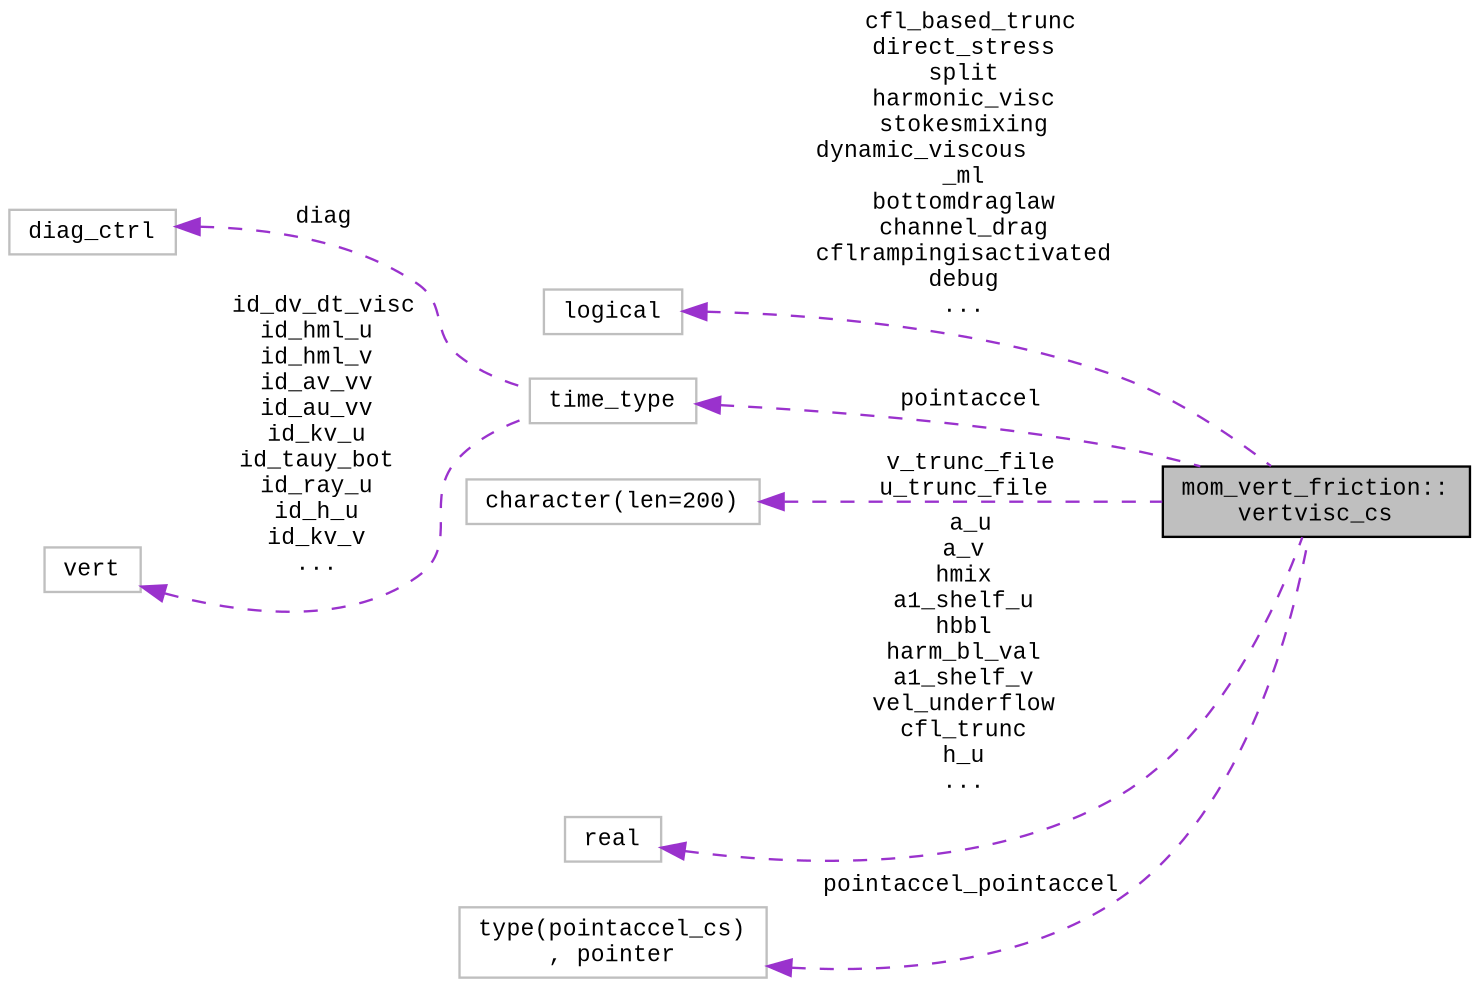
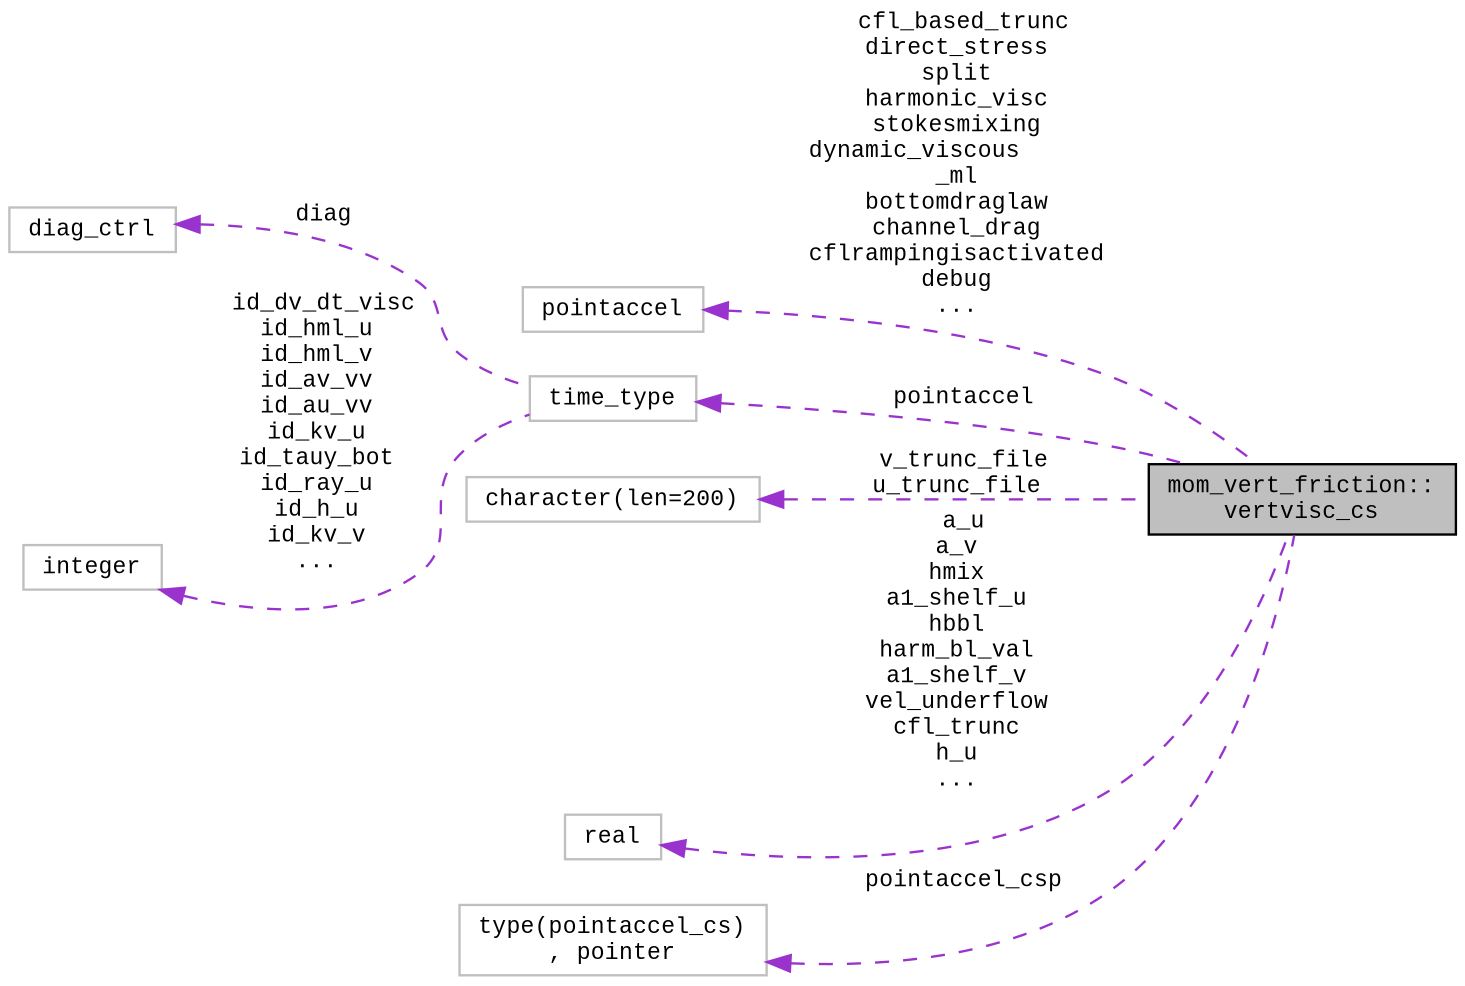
node "logical": label "logical" -> "pointaccel"
node "vert": label "vert" -> "integer"
edge "mom_vert_friction:: vertvisc_cs" -> "type(pointaccel_cs) , pointer": label " pointaccel_pointaccel" -> " pointaccel_csp"
